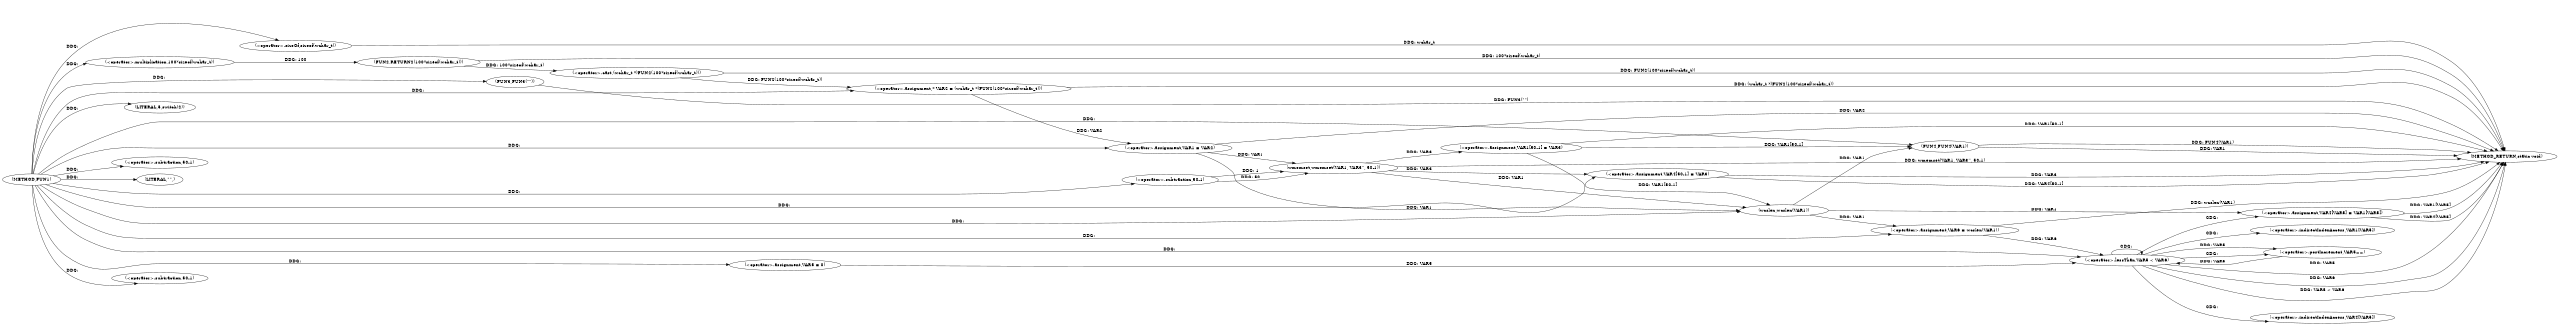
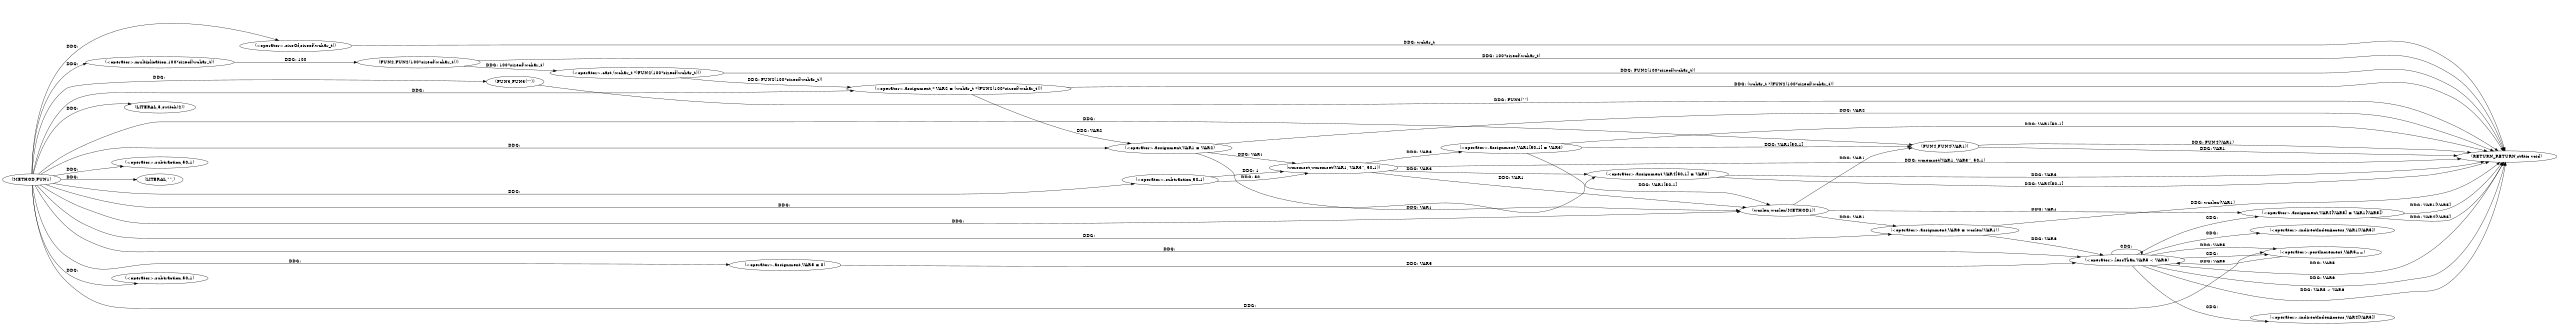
node "(FUN2,RETURN2(100*sizeof(wchar_t)))": label "(FUN2,RETURN2(100*sizeof(wchar_t)))" -> "(FUN2,FUN2(100*sizeof(wchar_t)))"
node "(METHOD_RETURN,static void)": label "(METHOD_RETURN,static void)" -> "(RETURN_RETURN,static void)"
node "(wcslen,wcslen(VAR1))": label "(wcslen,wcslen(VAR1))" -> "(wcslen,wcslen(METHOD1))"
edge "(METHOD,FUN1)" -> "(<operator>.postIncrement,VAR5++)": added, label "DDG:"
